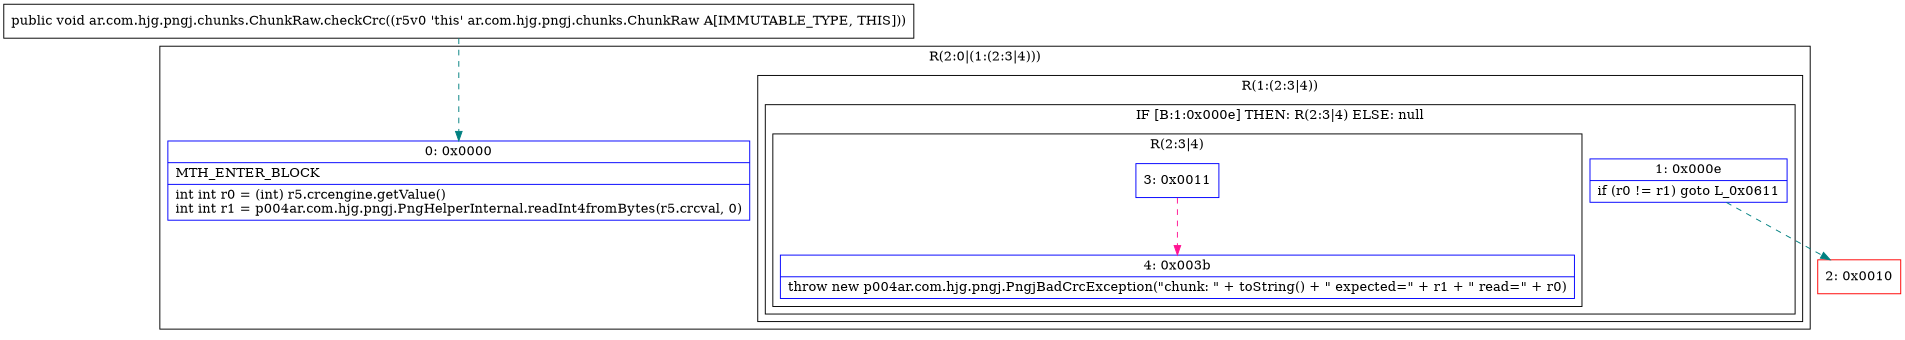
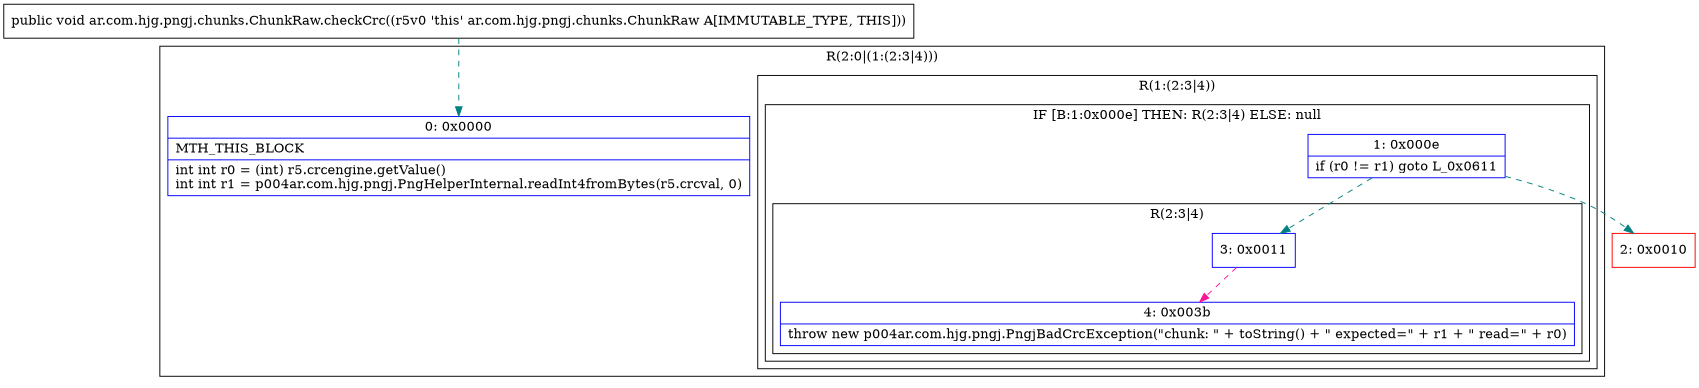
node "0: 0x0000": text "MTH_ENTER_BLOCK" -> "MTH_THIS_BLOCK"
edge "1: 0x000e" -> "3: 0x0011": added
